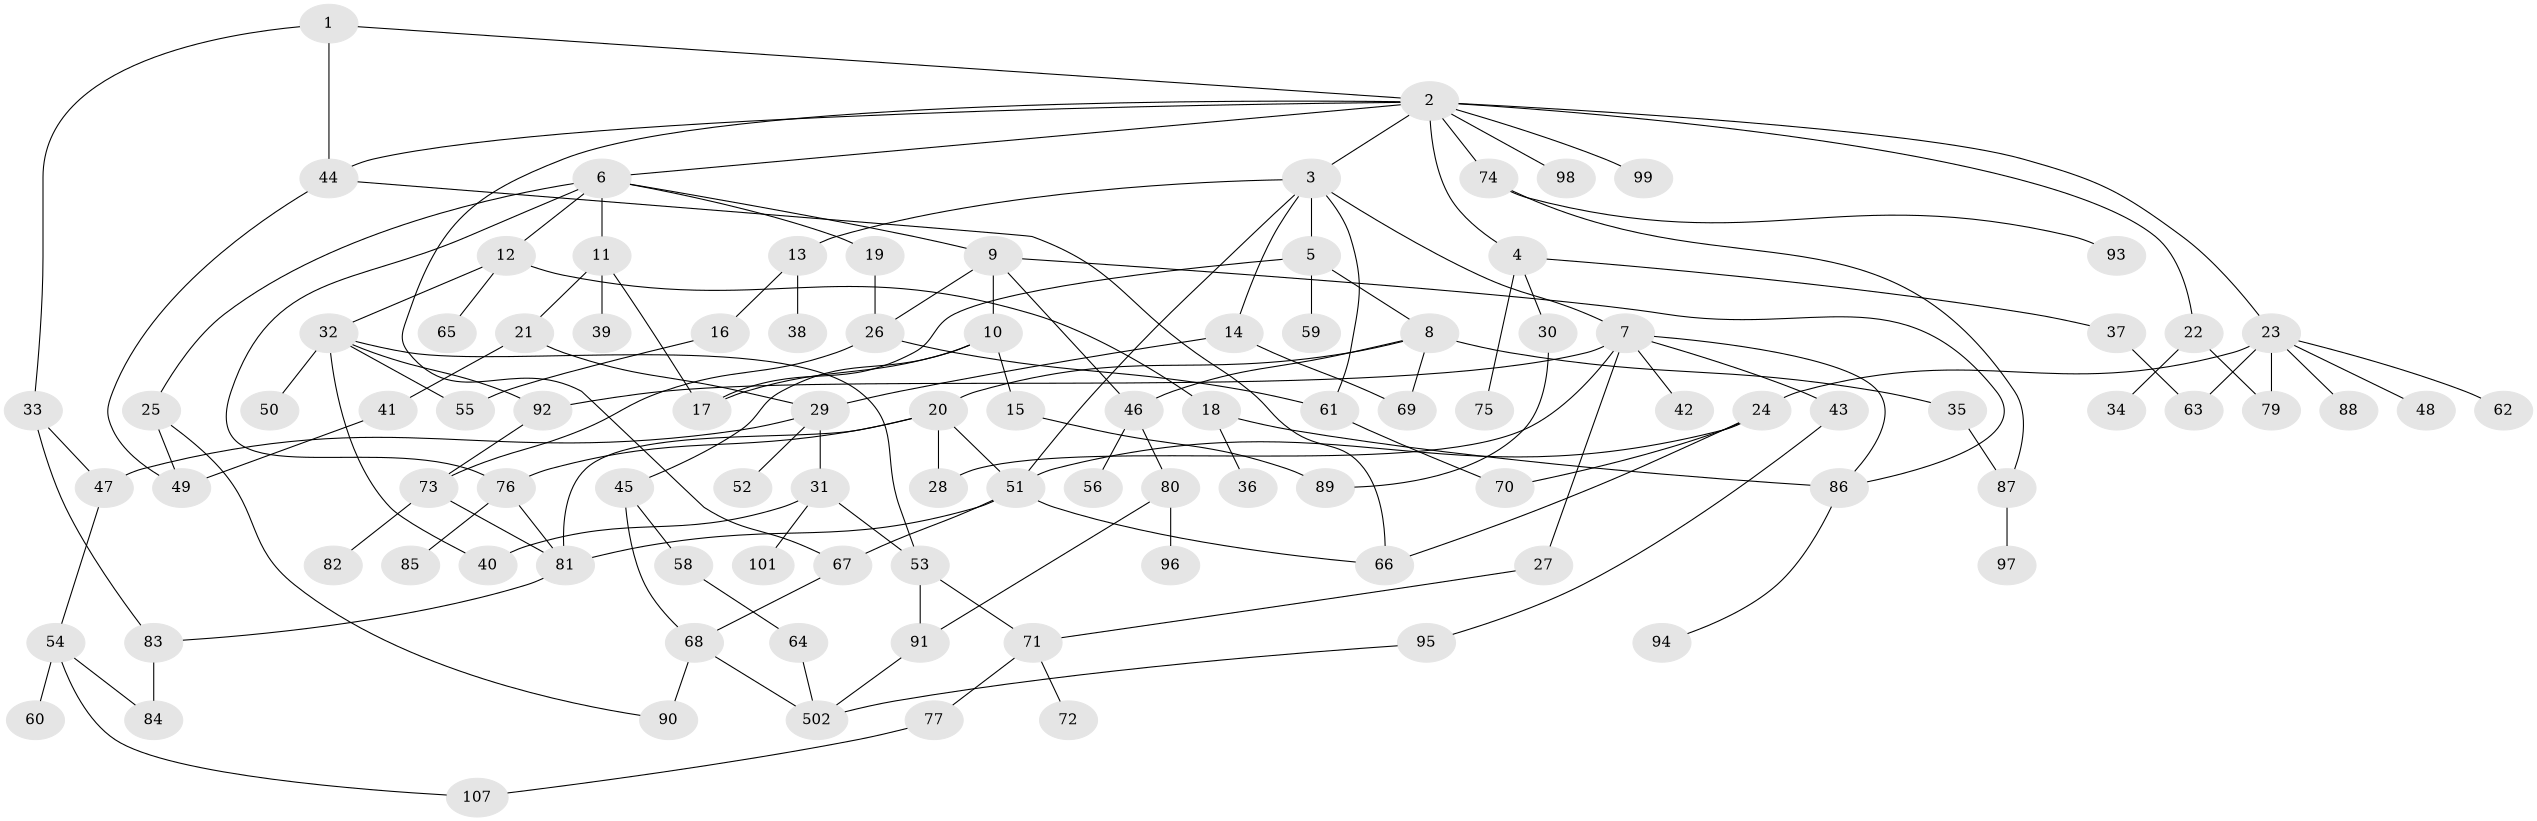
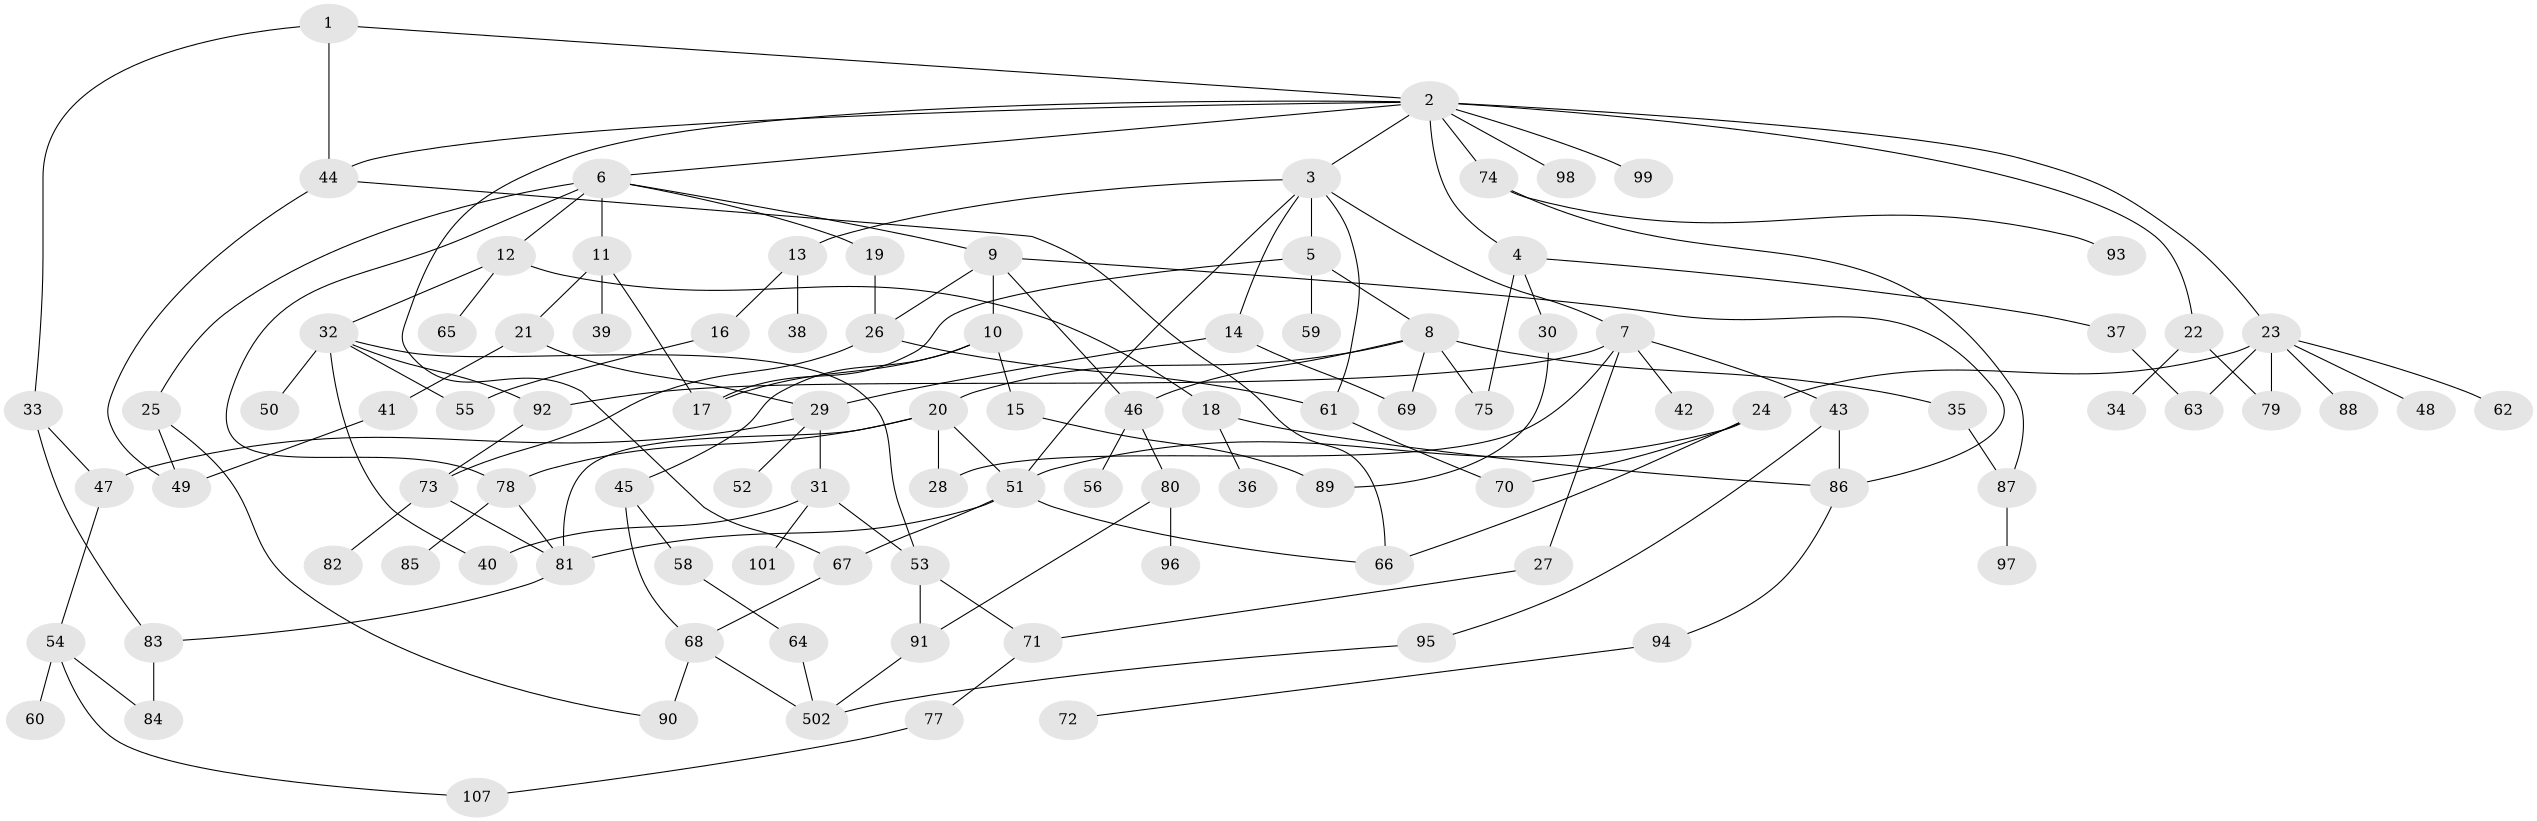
edge "7" -- "86": now "43" -- "86"
edge "8" -- "75": added
node "76": label "76" -> "78"
edge "71" -- "72": now "94" -- "72"
